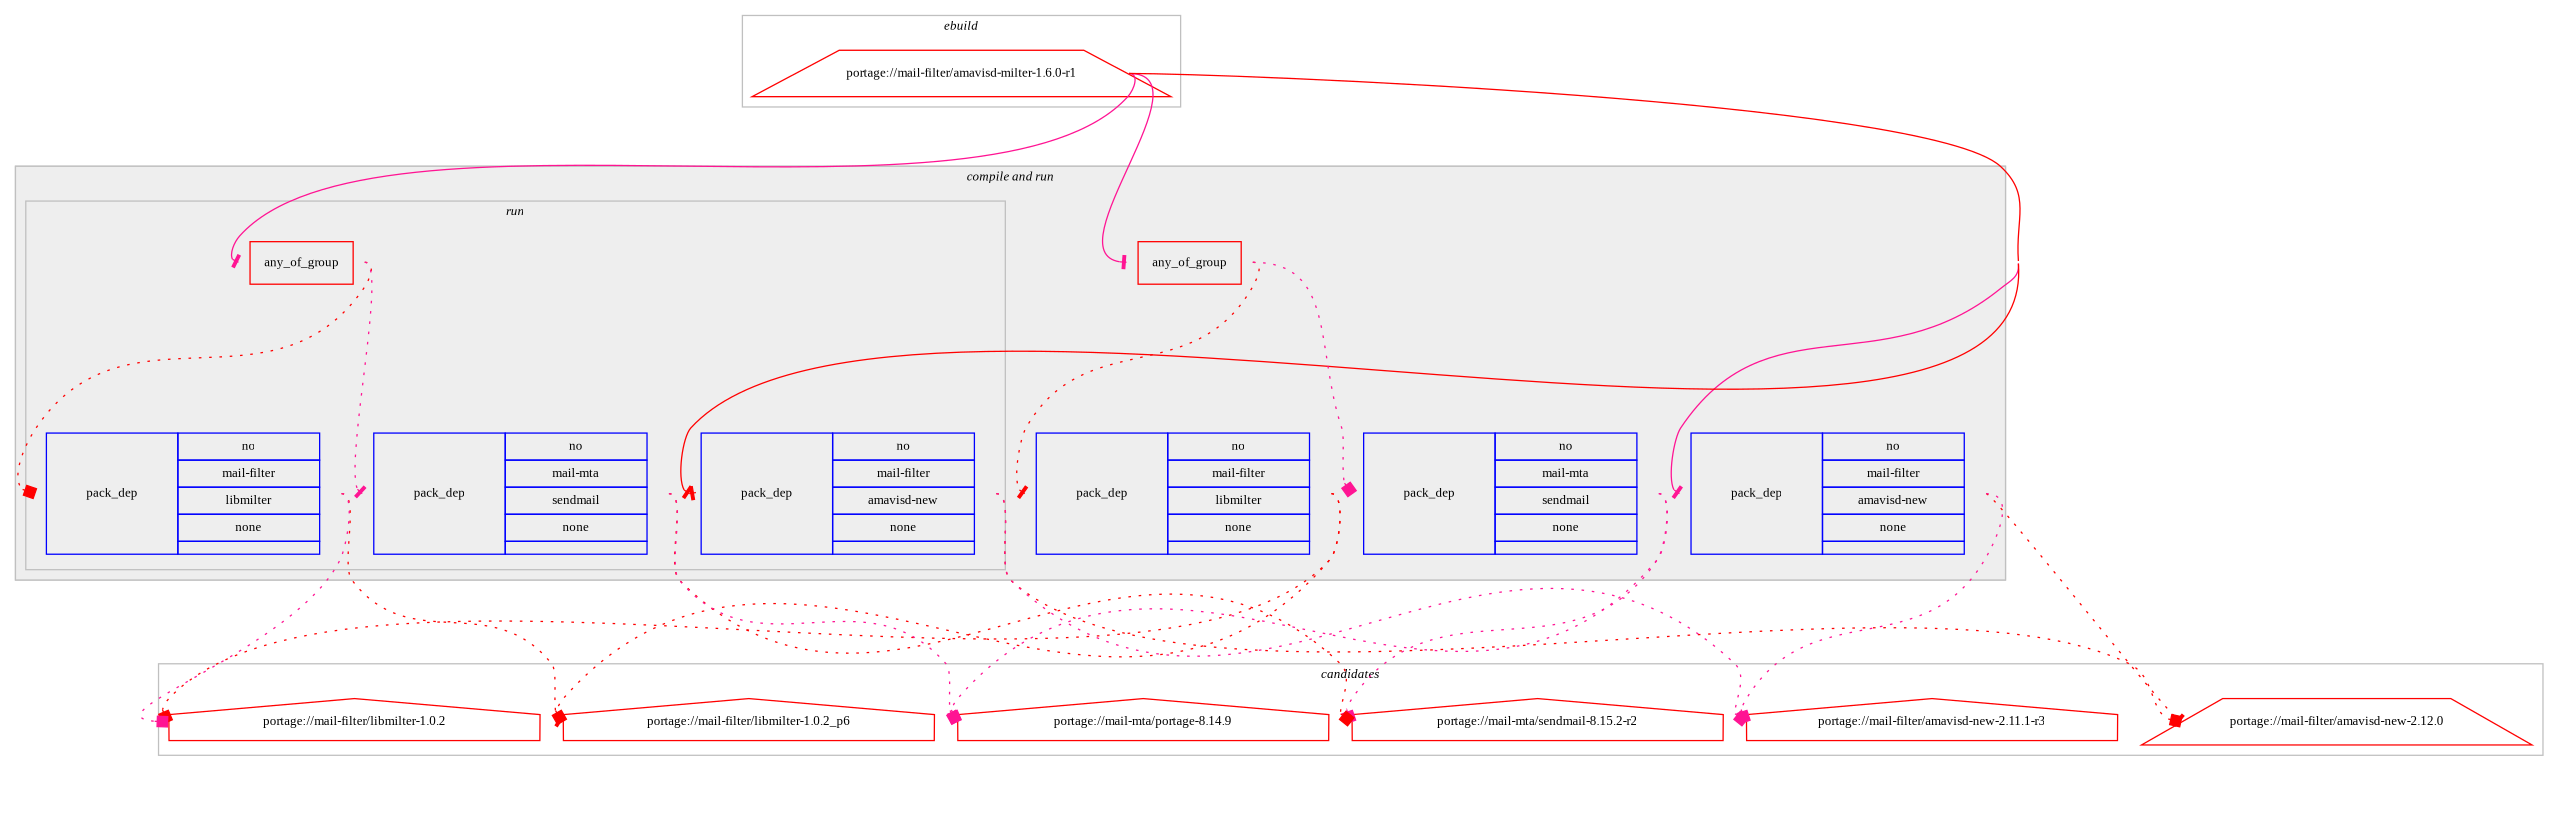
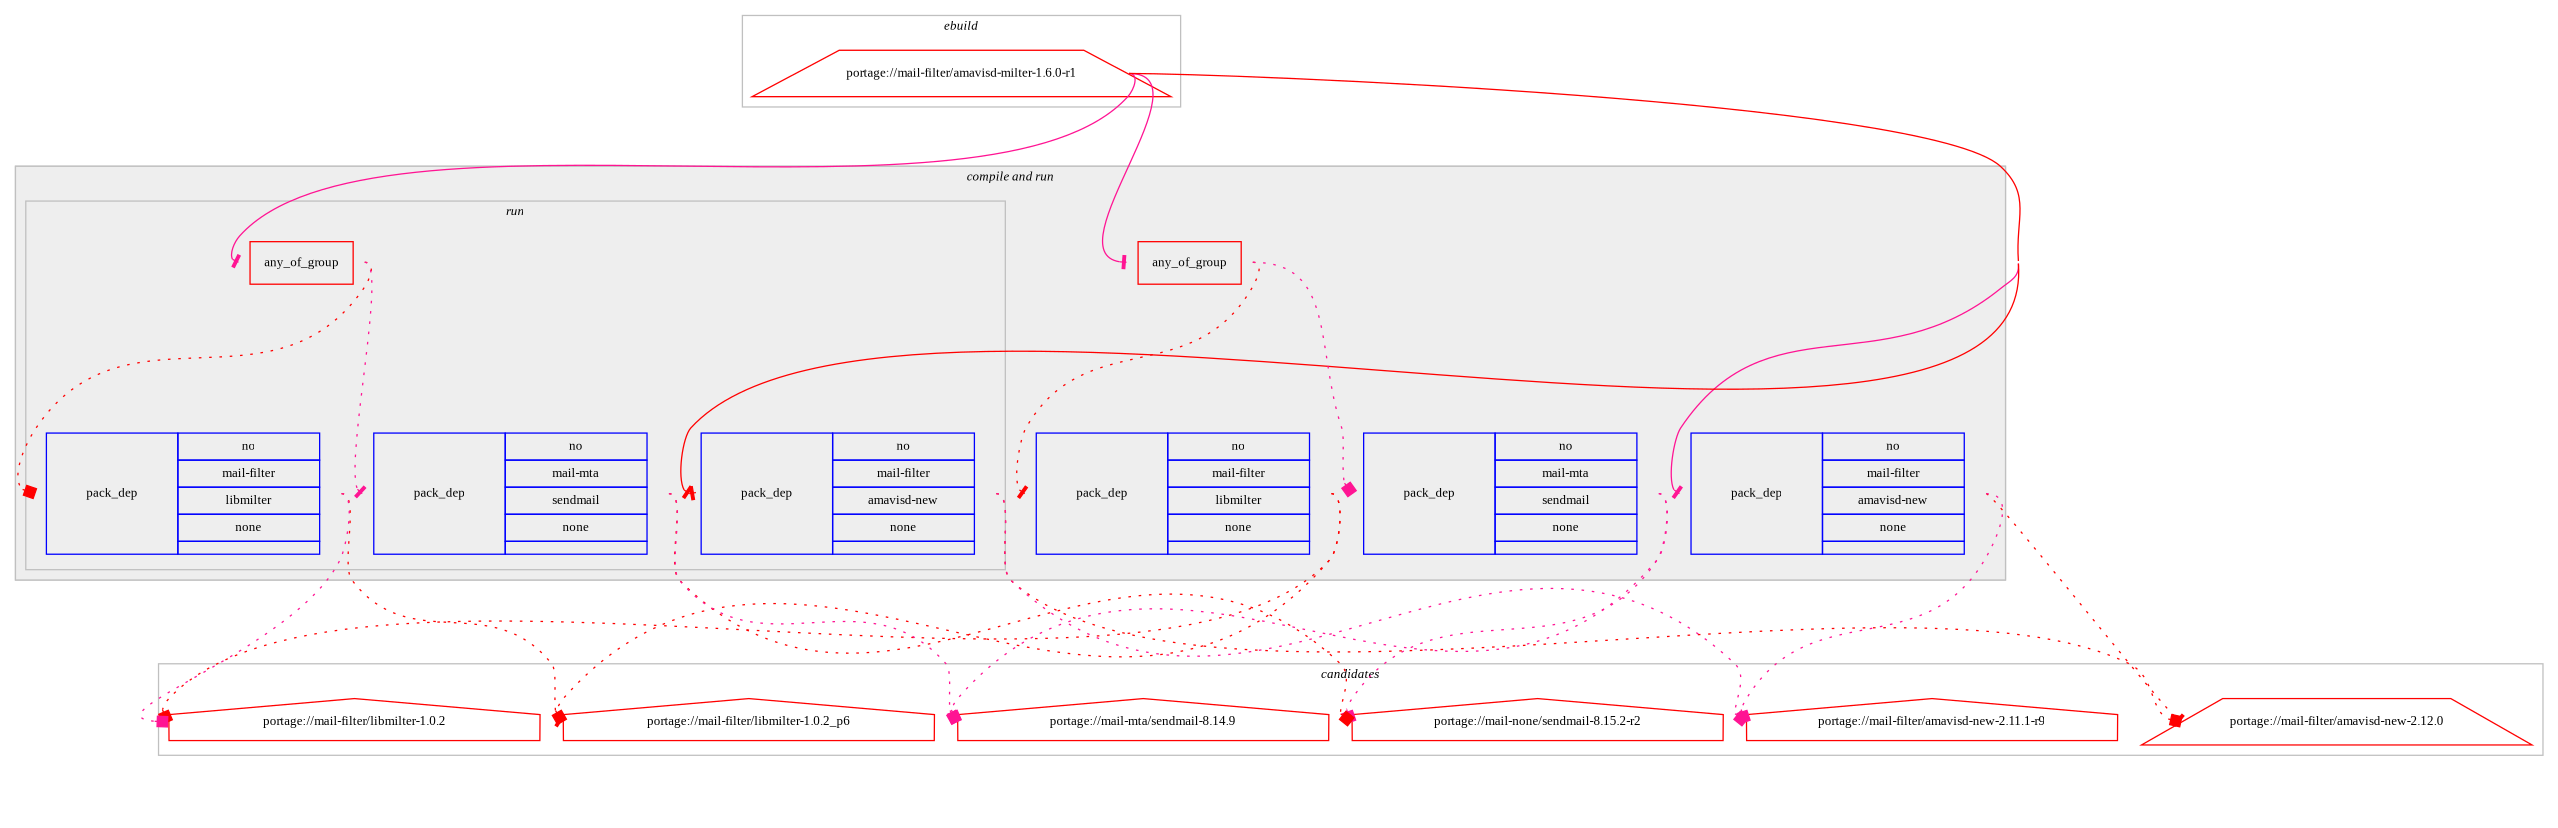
node "portage://mail-mta/portage-8.14.9": label "portage://mail-mta/portage-8.14.9" -> "portage://mail-mta/sendmail-8.14.9"
node "portage://mail-mta/sendmail-8.15.2-r2": label "portage://mail-mta/sendmail-8.15.2-r2" -> "portage://mail-none/sendmail-8.15.2-r2"
node "portage://mail-filter/amavisd-new-2.11.1-r3": label "portage://mail-filter/amavisd-new-2.11.1-r3" -> "portage://mail-filter/amavisd-new-2.11.1-r9"
